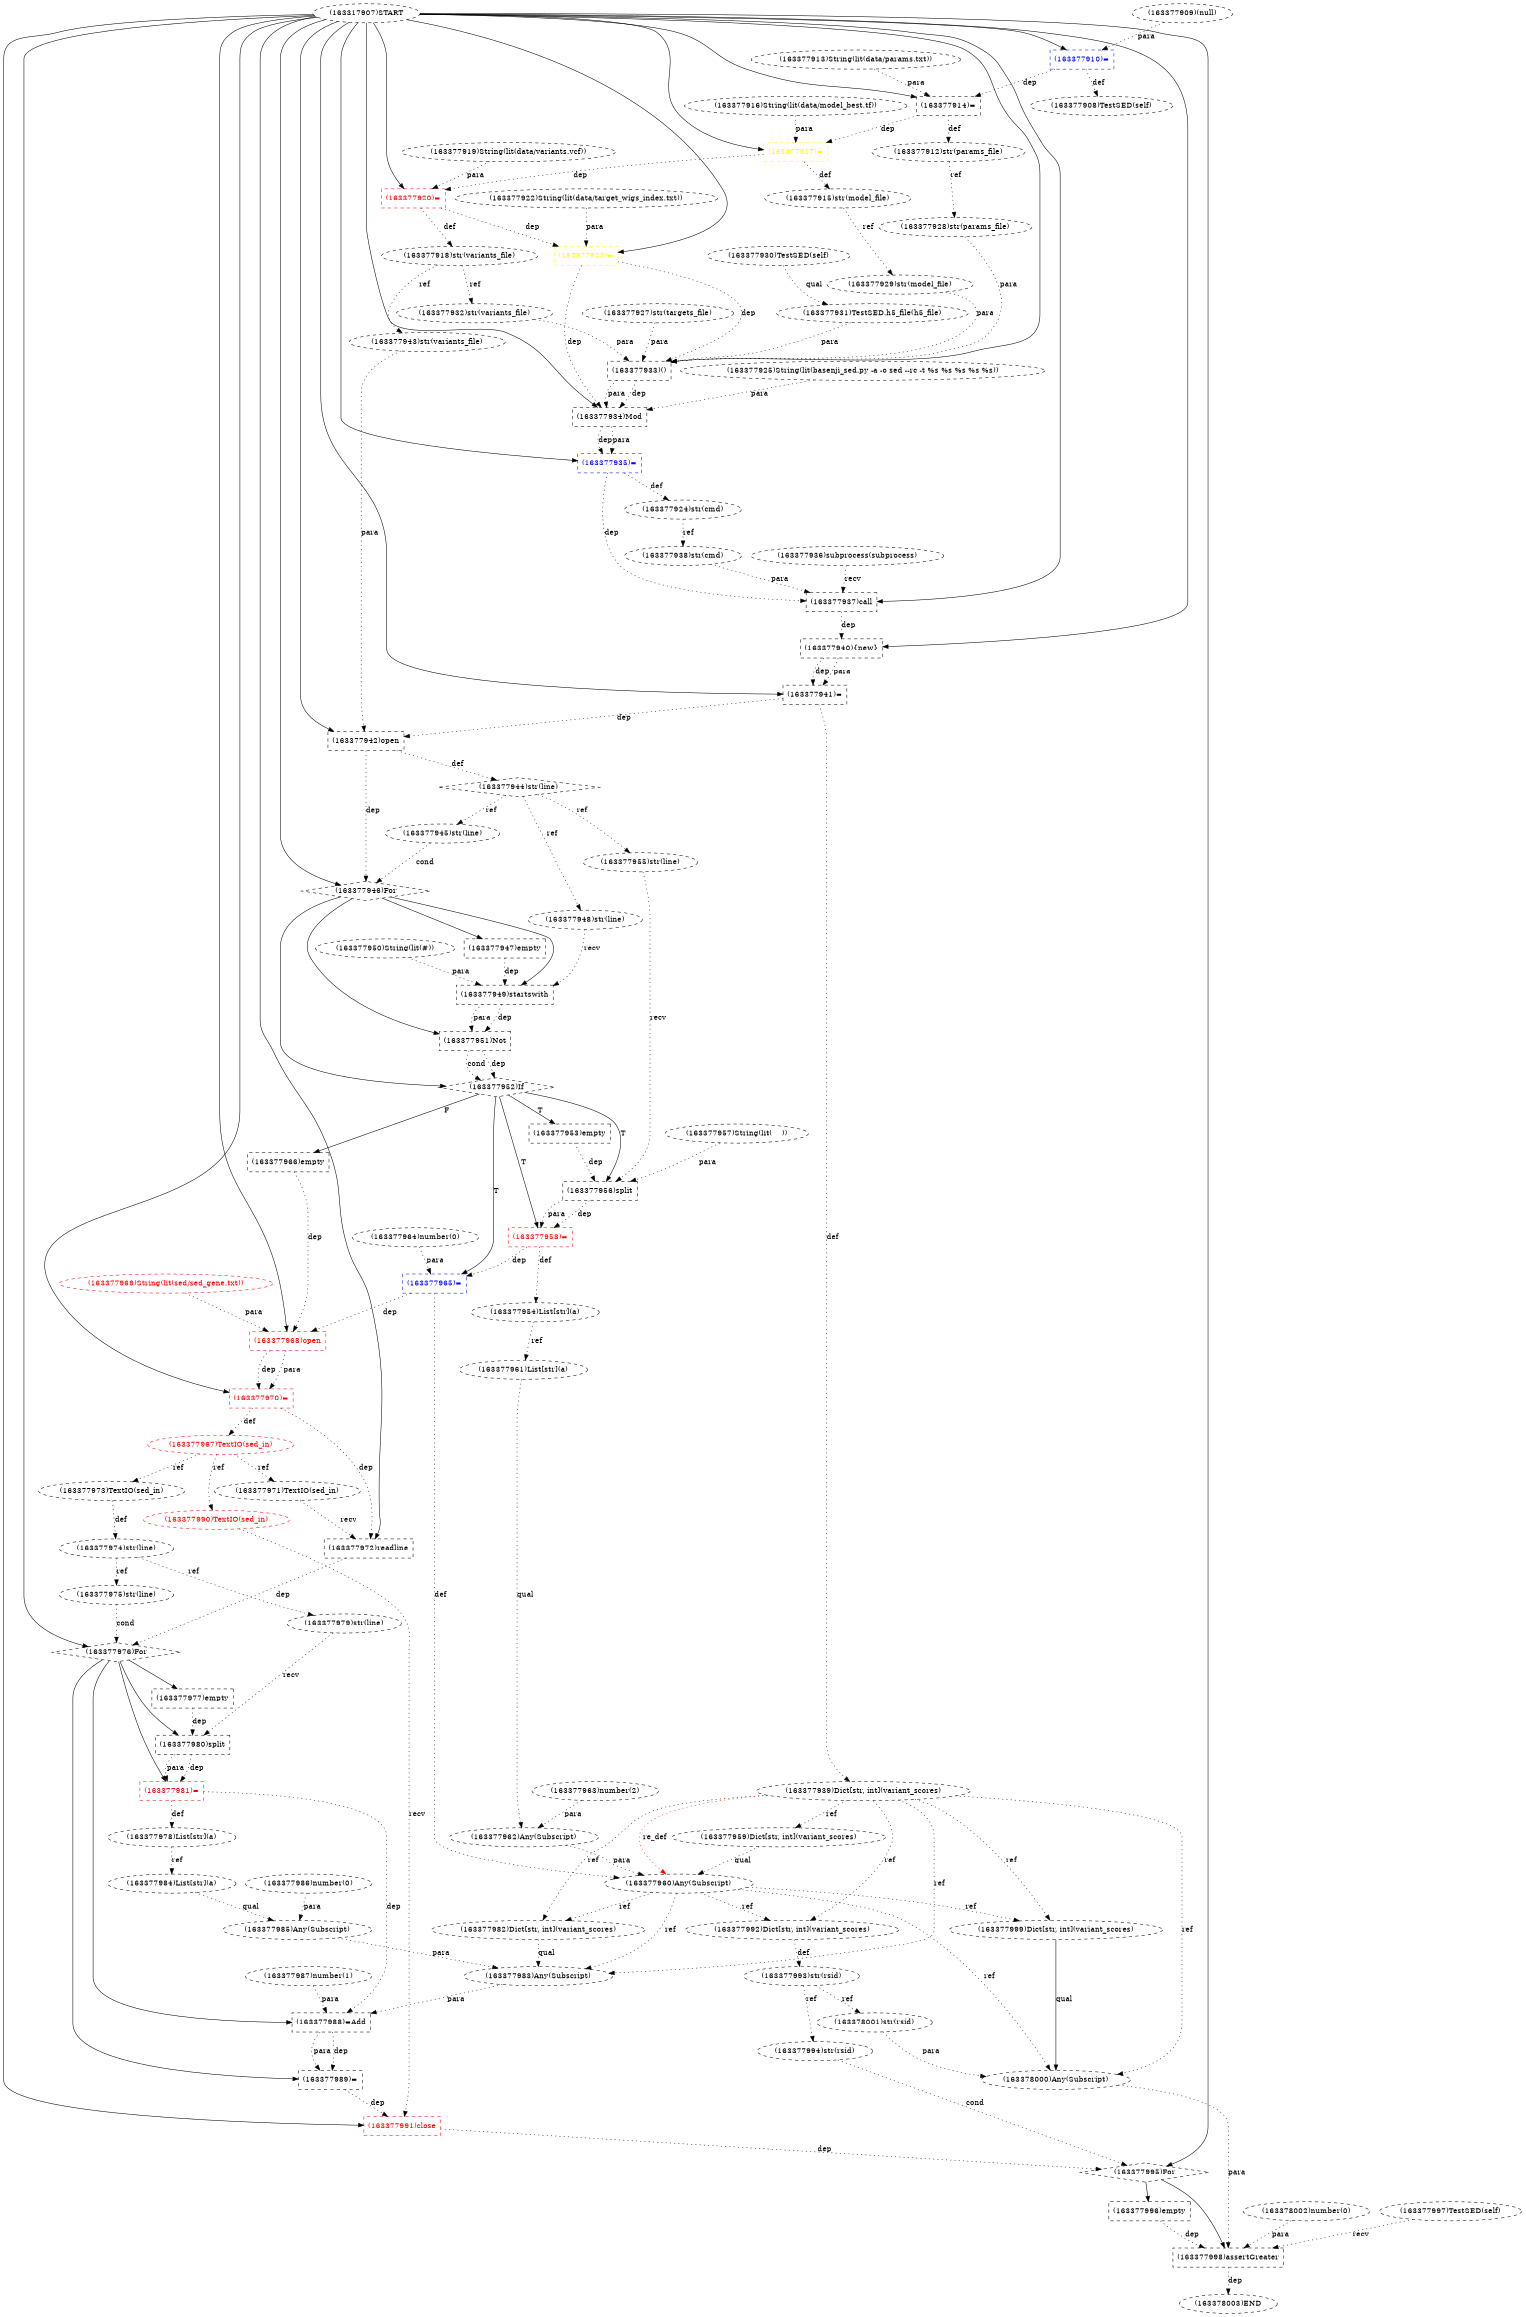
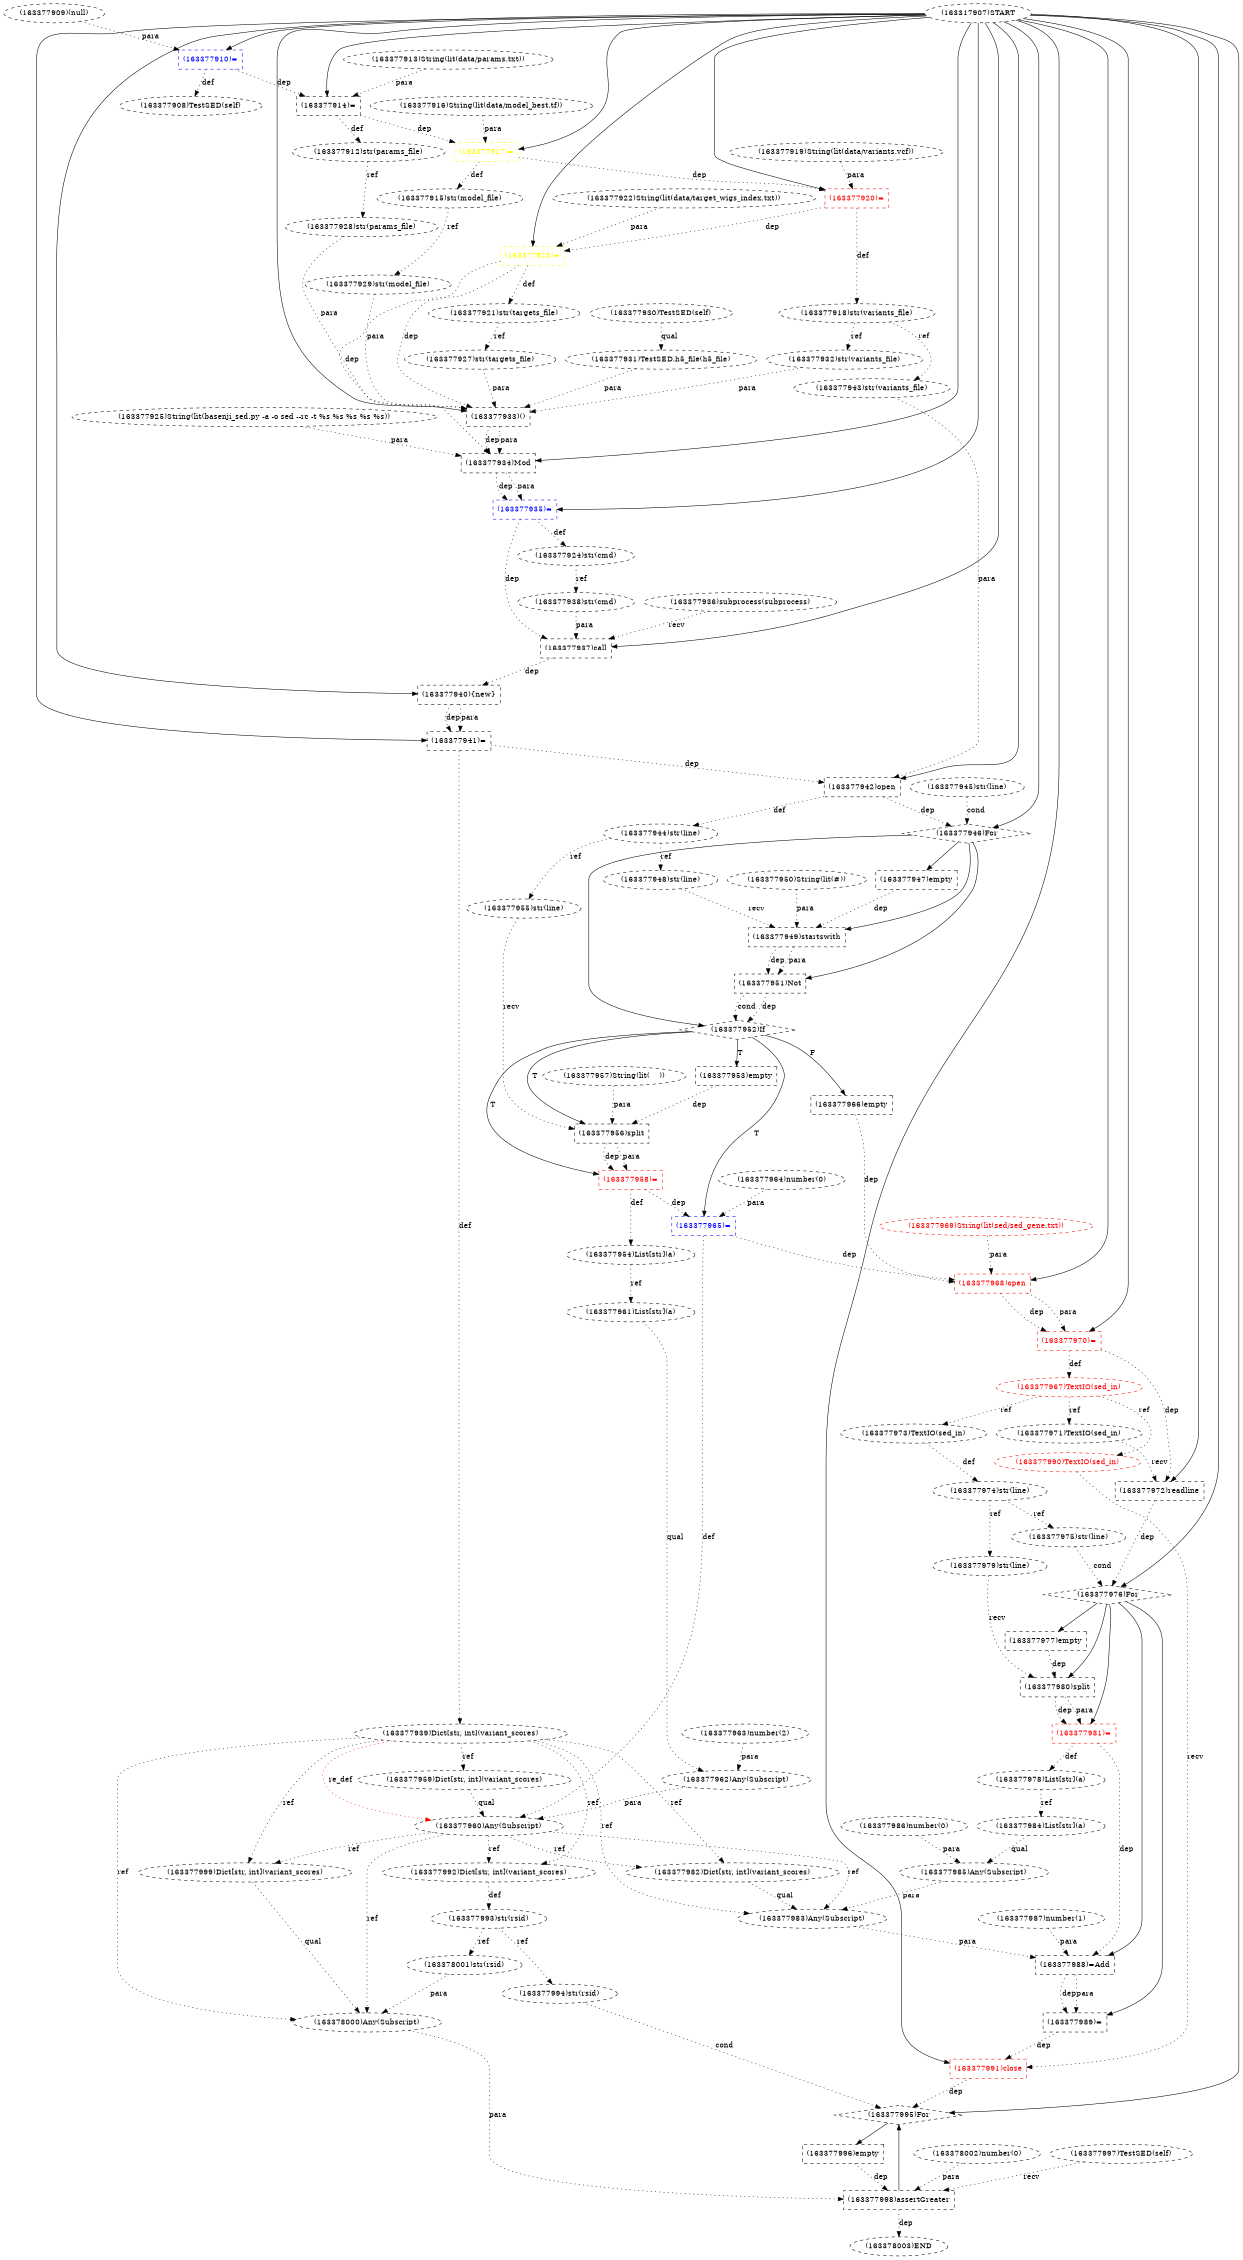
node "(163377921)str(targets_file)": added
node "(163377944)str(line)": shape diamond -> ellipse
edge "(163377944)str(line)" -> "(163377945)str(line)": removed, label "ref"
edge "(163377999)Dict[str, int](variant_scores)" -> "(163378000)Any(Subscript)": style solid -> dotted
edge "(163377995)For" -> "(163377998)assertGreater": reversed
